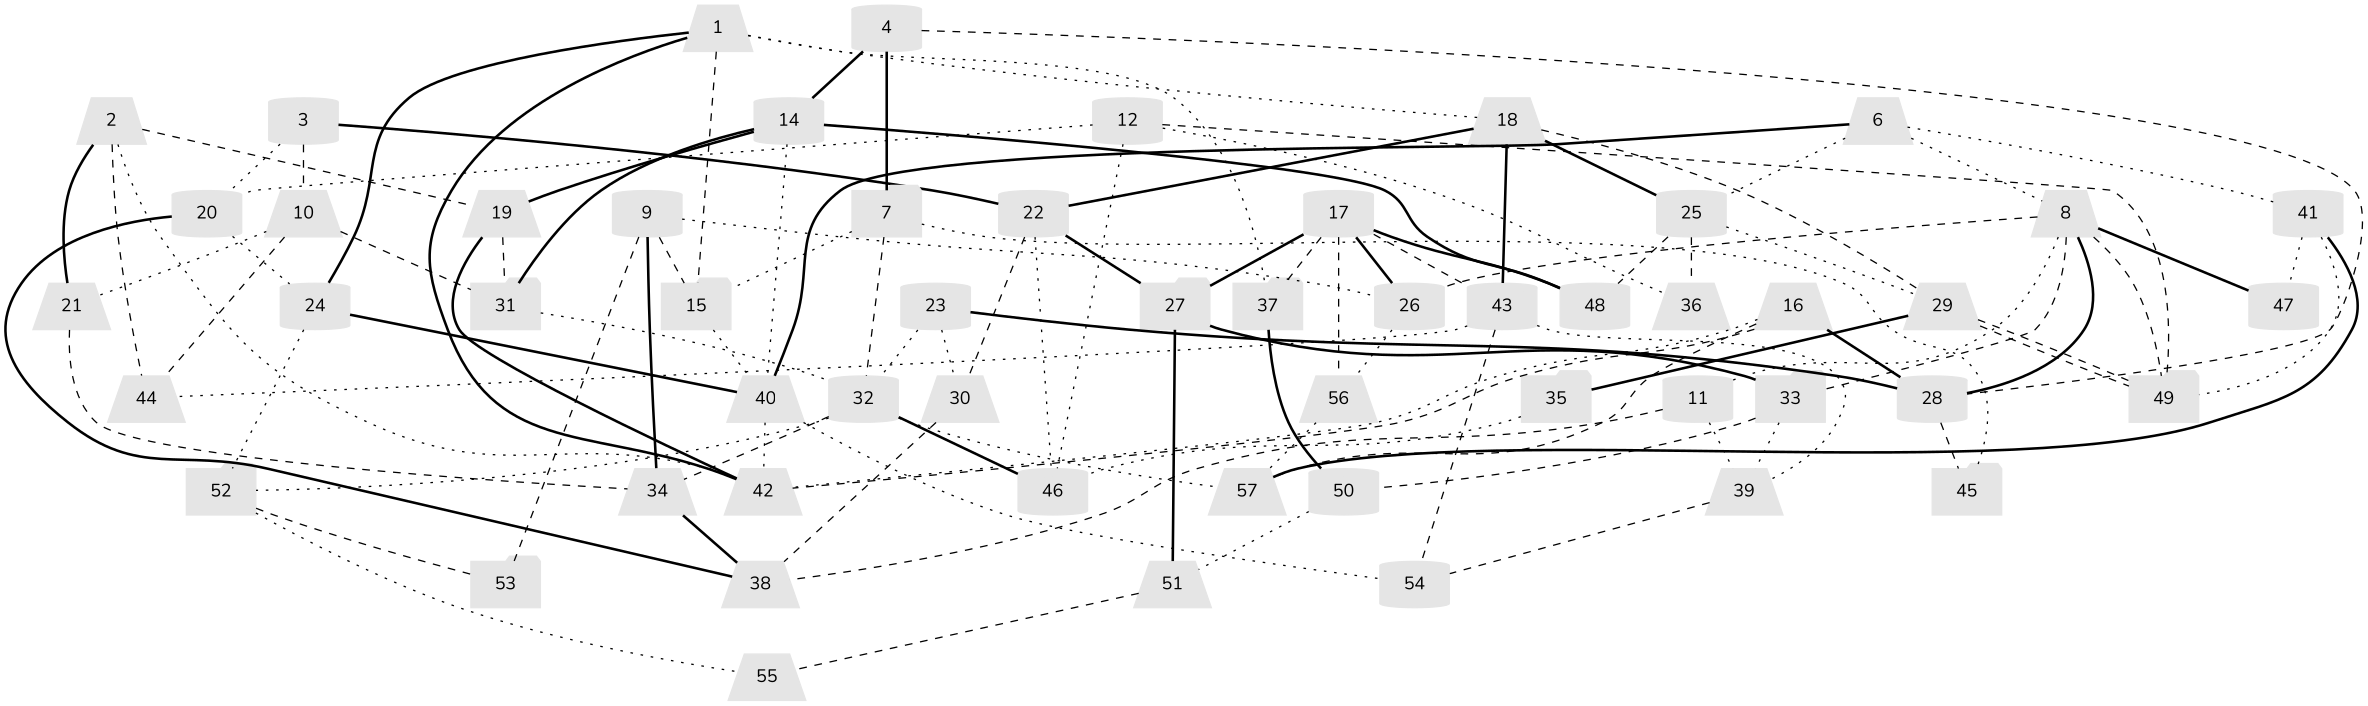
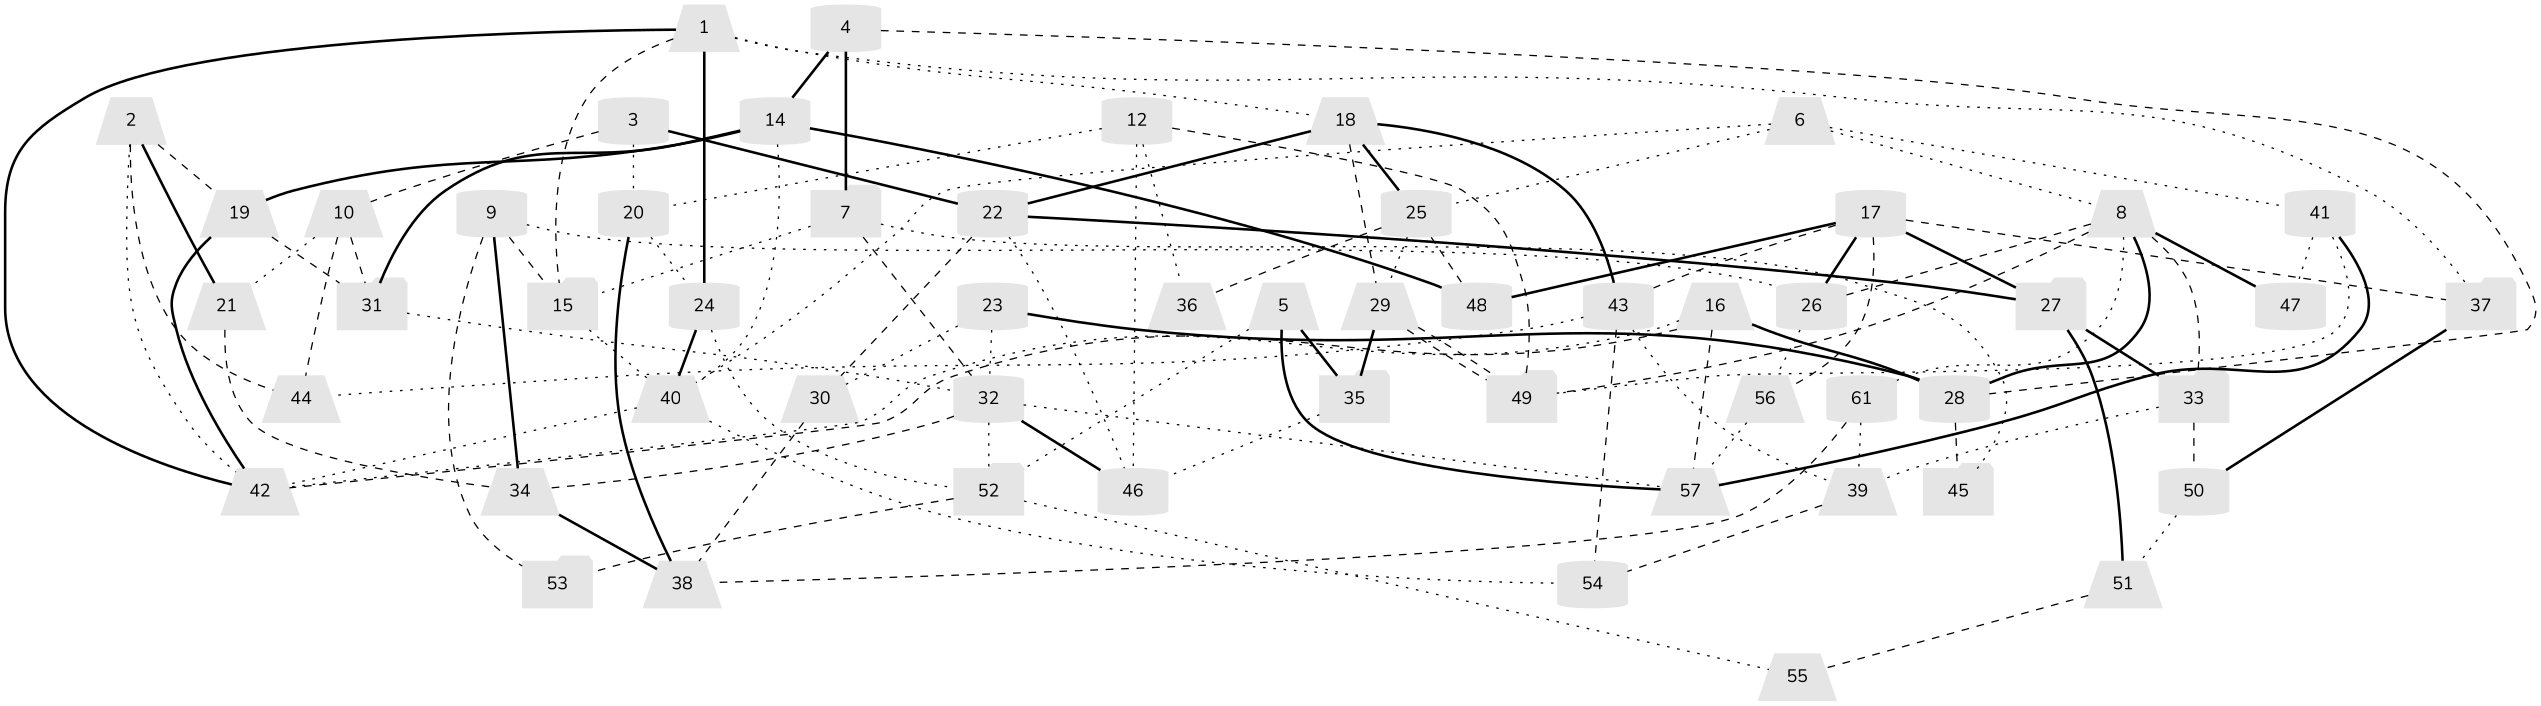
edge "6" -- "40": style bold -> dotted
node "5": added
node "11": label "11" -> "61"
